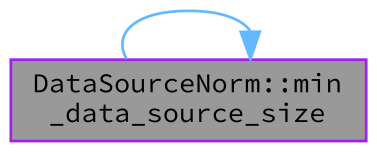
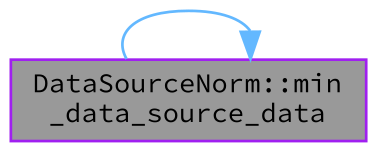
node "DataSourceNorm::min _data_source_size": label "DataSourceNorm::min _data_source_size" -> "DataSourceNorm::min _data_source_data"
